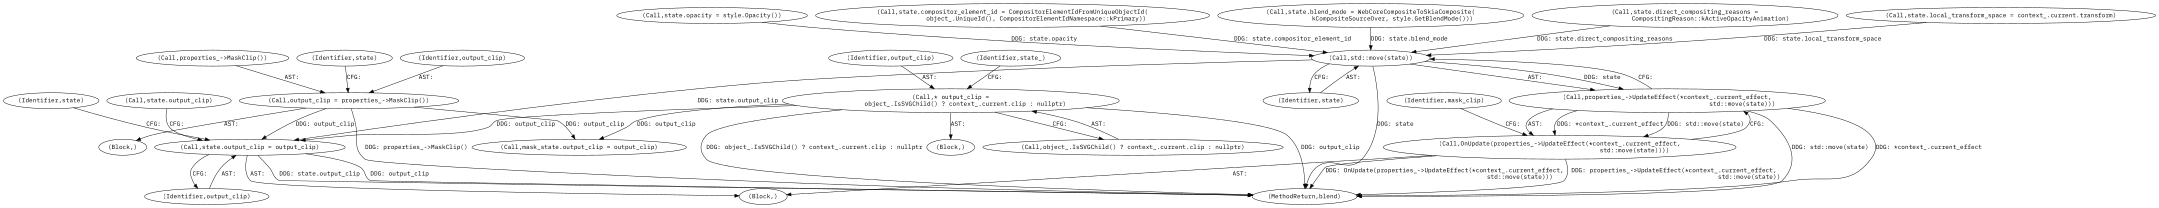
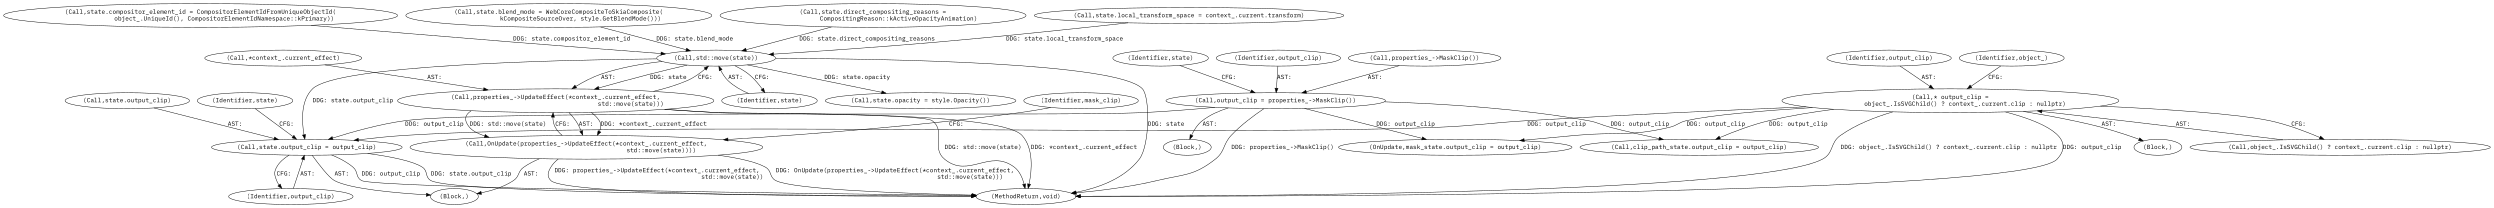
edge "(Call,state.opacity = style.Opacity())" -> "(Call,std::move(state))": reversed
node "(Call,*context_.current_effect)": added
node "(Identifier,state_)": label "(Identifier,state_)" -> "(Identifier,object_)"
edge "(Call,state.output_clip)" -> "(Call,state.output_clip = output_clip)": label "CFG: " -> "AST: "
node "(Call,mask_state.output_clip = output_clip)": label "(Call,mask_state.output_clip = output_clip)" -> "(OnUpdate,mask_state.output_clip = output_clip)"
node "(Call,clip_path_state.output_clip = output_clip)": added
node "(MethodReturn,blend)": label "(MethodReturn,blend)" -> "(MethodReturn,void)"
